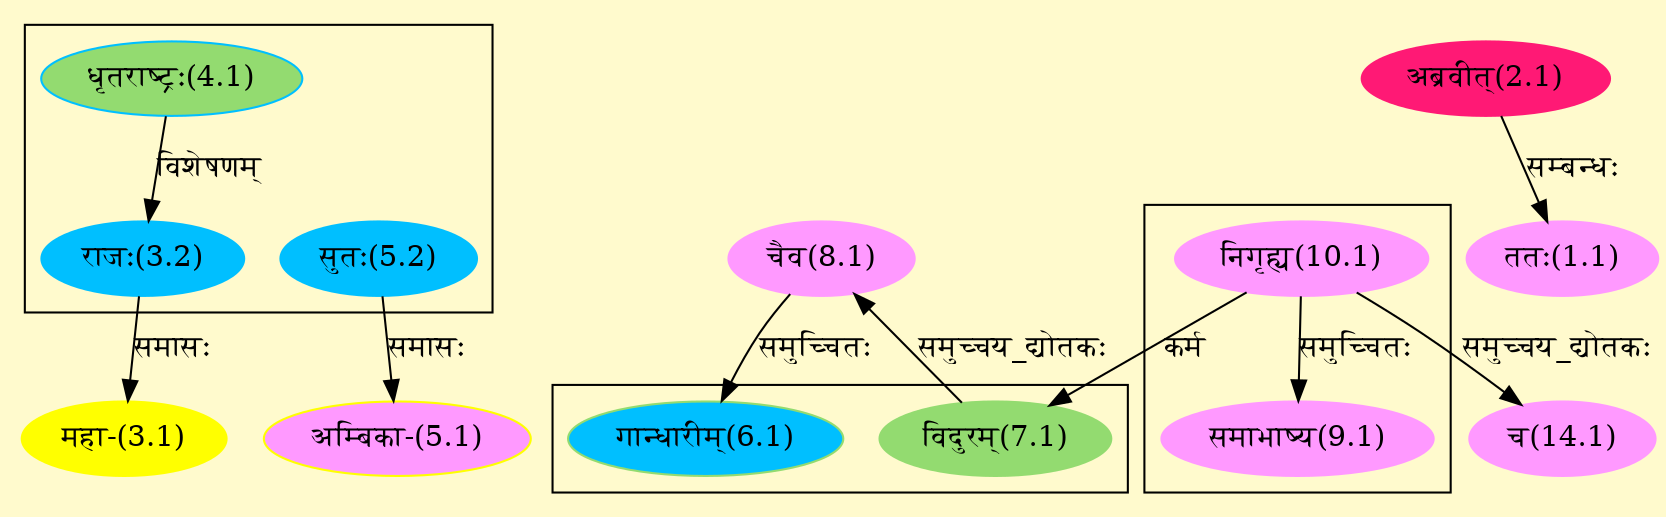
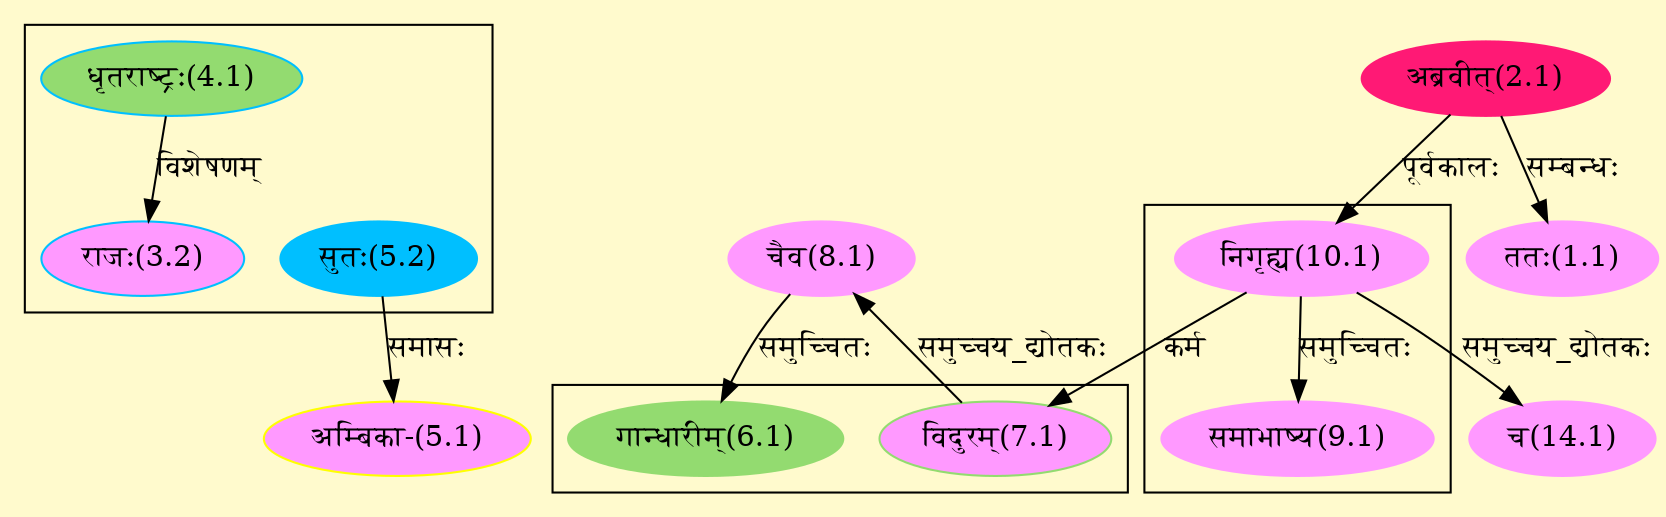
edge "अब्रवीत्(2.1)" -> "निगृह्य(10.1)": added, label "पूर्वकालः"
node "राजः(3.2)": fillcolor #00bfff -> #ff99ff
node "महा-(3.1)": removed
node "गान्धारीम्(6.1)": fillcolor #00bfff -> #93db70
node "विदुरम्(7.1)": fillcolor #93db70 -> #ff99ff
